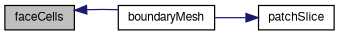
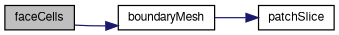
edge "boundaryMesh" -> "faceCells": reversed
